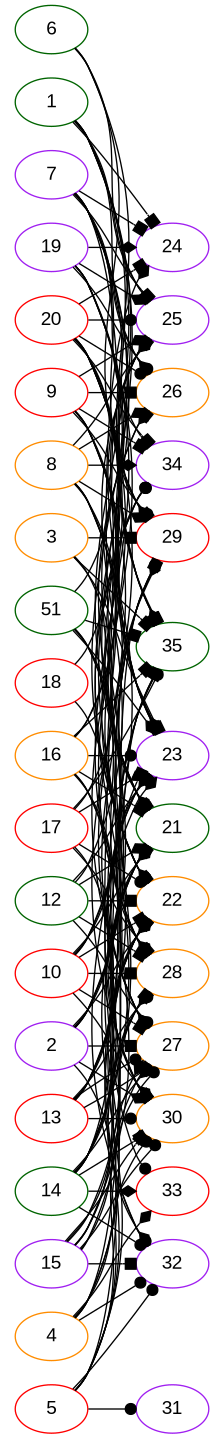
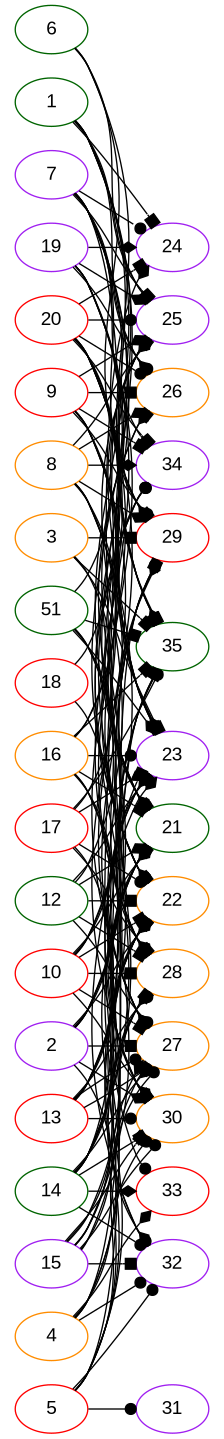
edge "7" -> "24": arrowhead box -> dot
